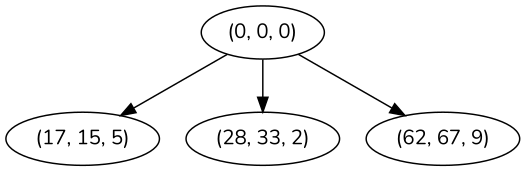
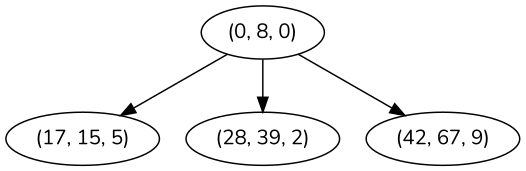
node "(0, 0, 0)": label "(0, 0, 0)" -> "(0, 8, 0)"
node "(28, 33, 2)": label "(28, 33, 2)" -> "(28, 39, 2)"
node "(62, 67, 9)": label "(62, 67, 9)" -> "(42, 67, 9)"
